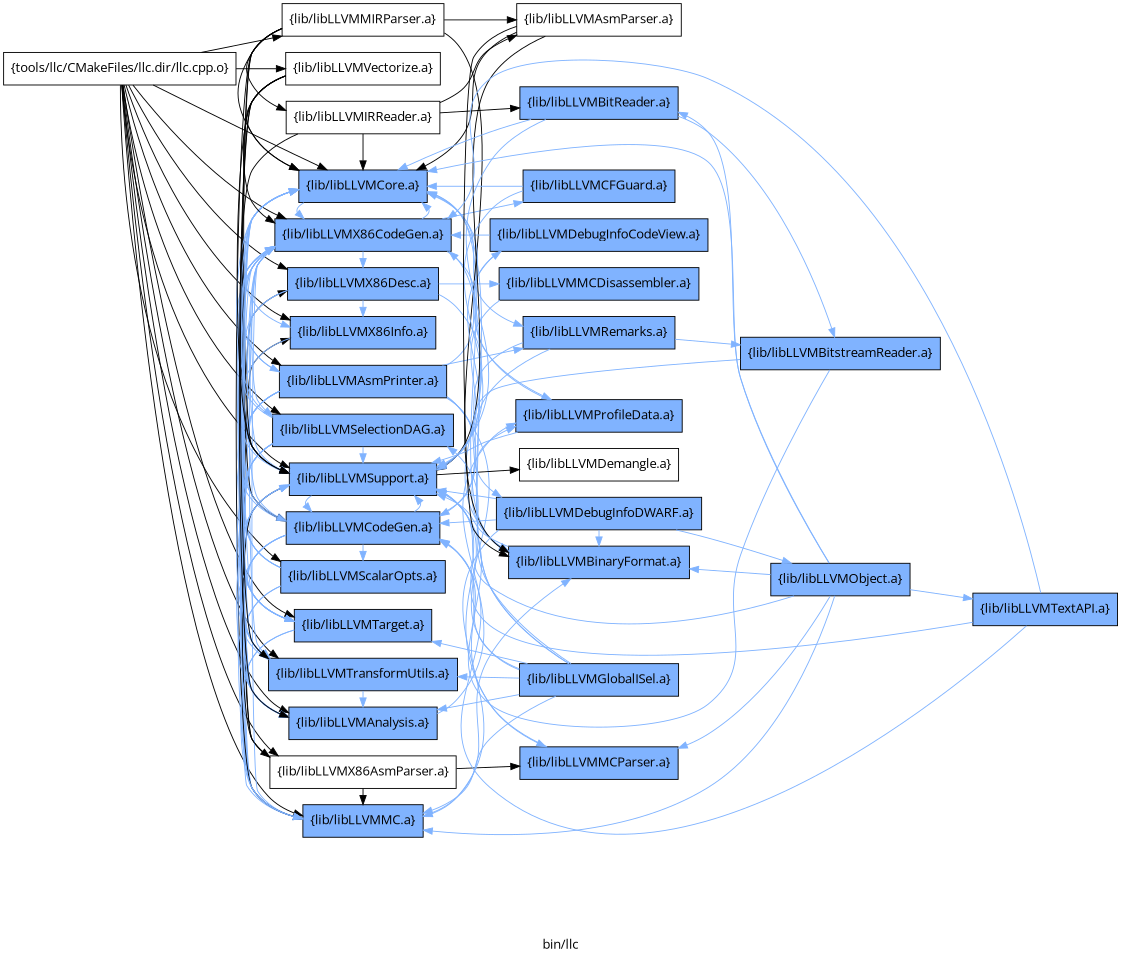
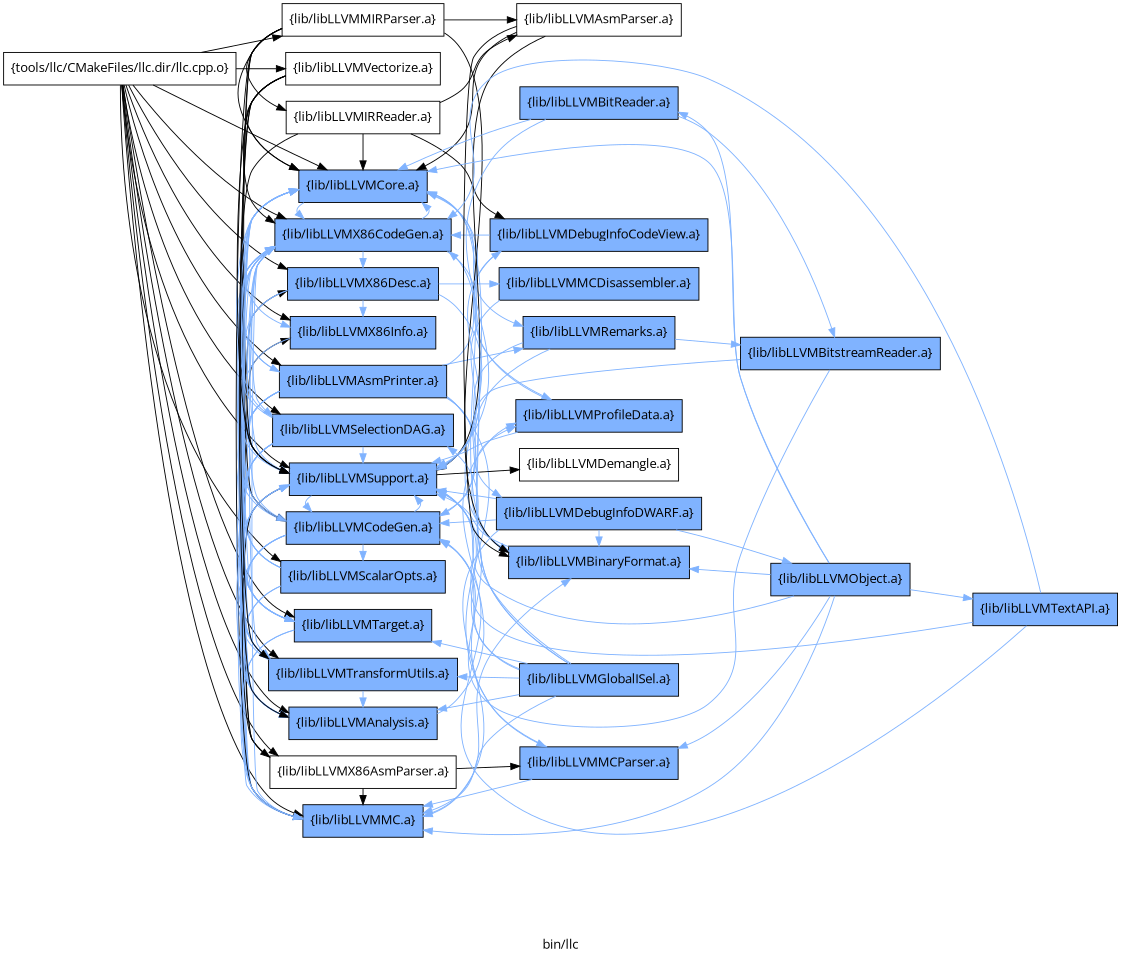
edge "{lib/libLLVMIRReader.a}" -> "{lib/libLLVMBitReader.a}": now "{lib/libLLVMIRReader.a}" -> "{lib/libLLVMDebugInfoCodeView.a}"
node "{lib/libLLVMCFGuard.a}": removed
edge "{lib/libLLVMMCParser.a}" -> "{lib/libLLVMMC.a}": added
